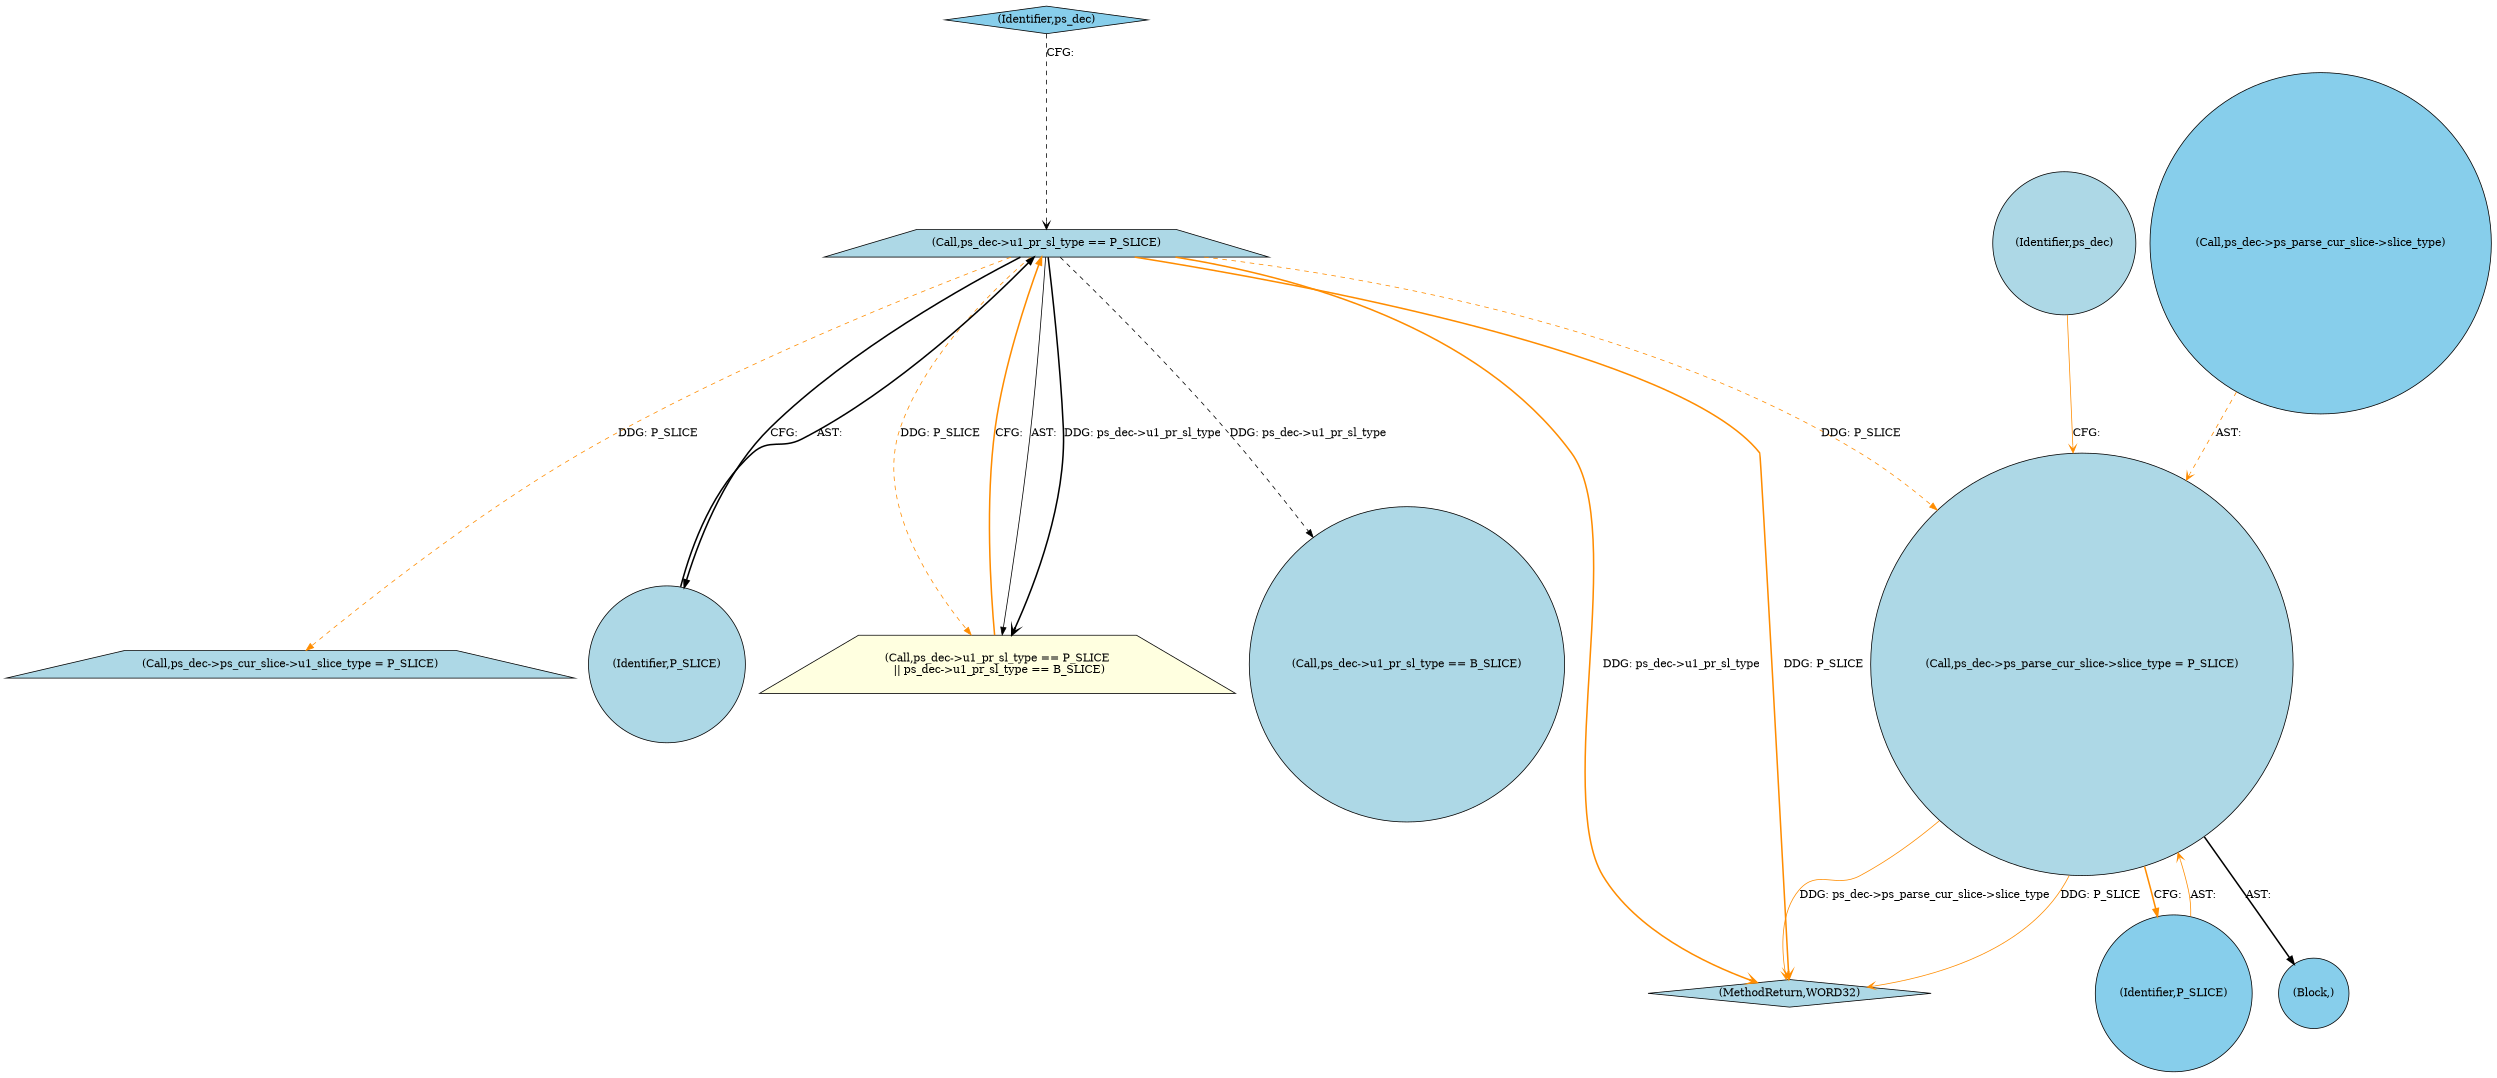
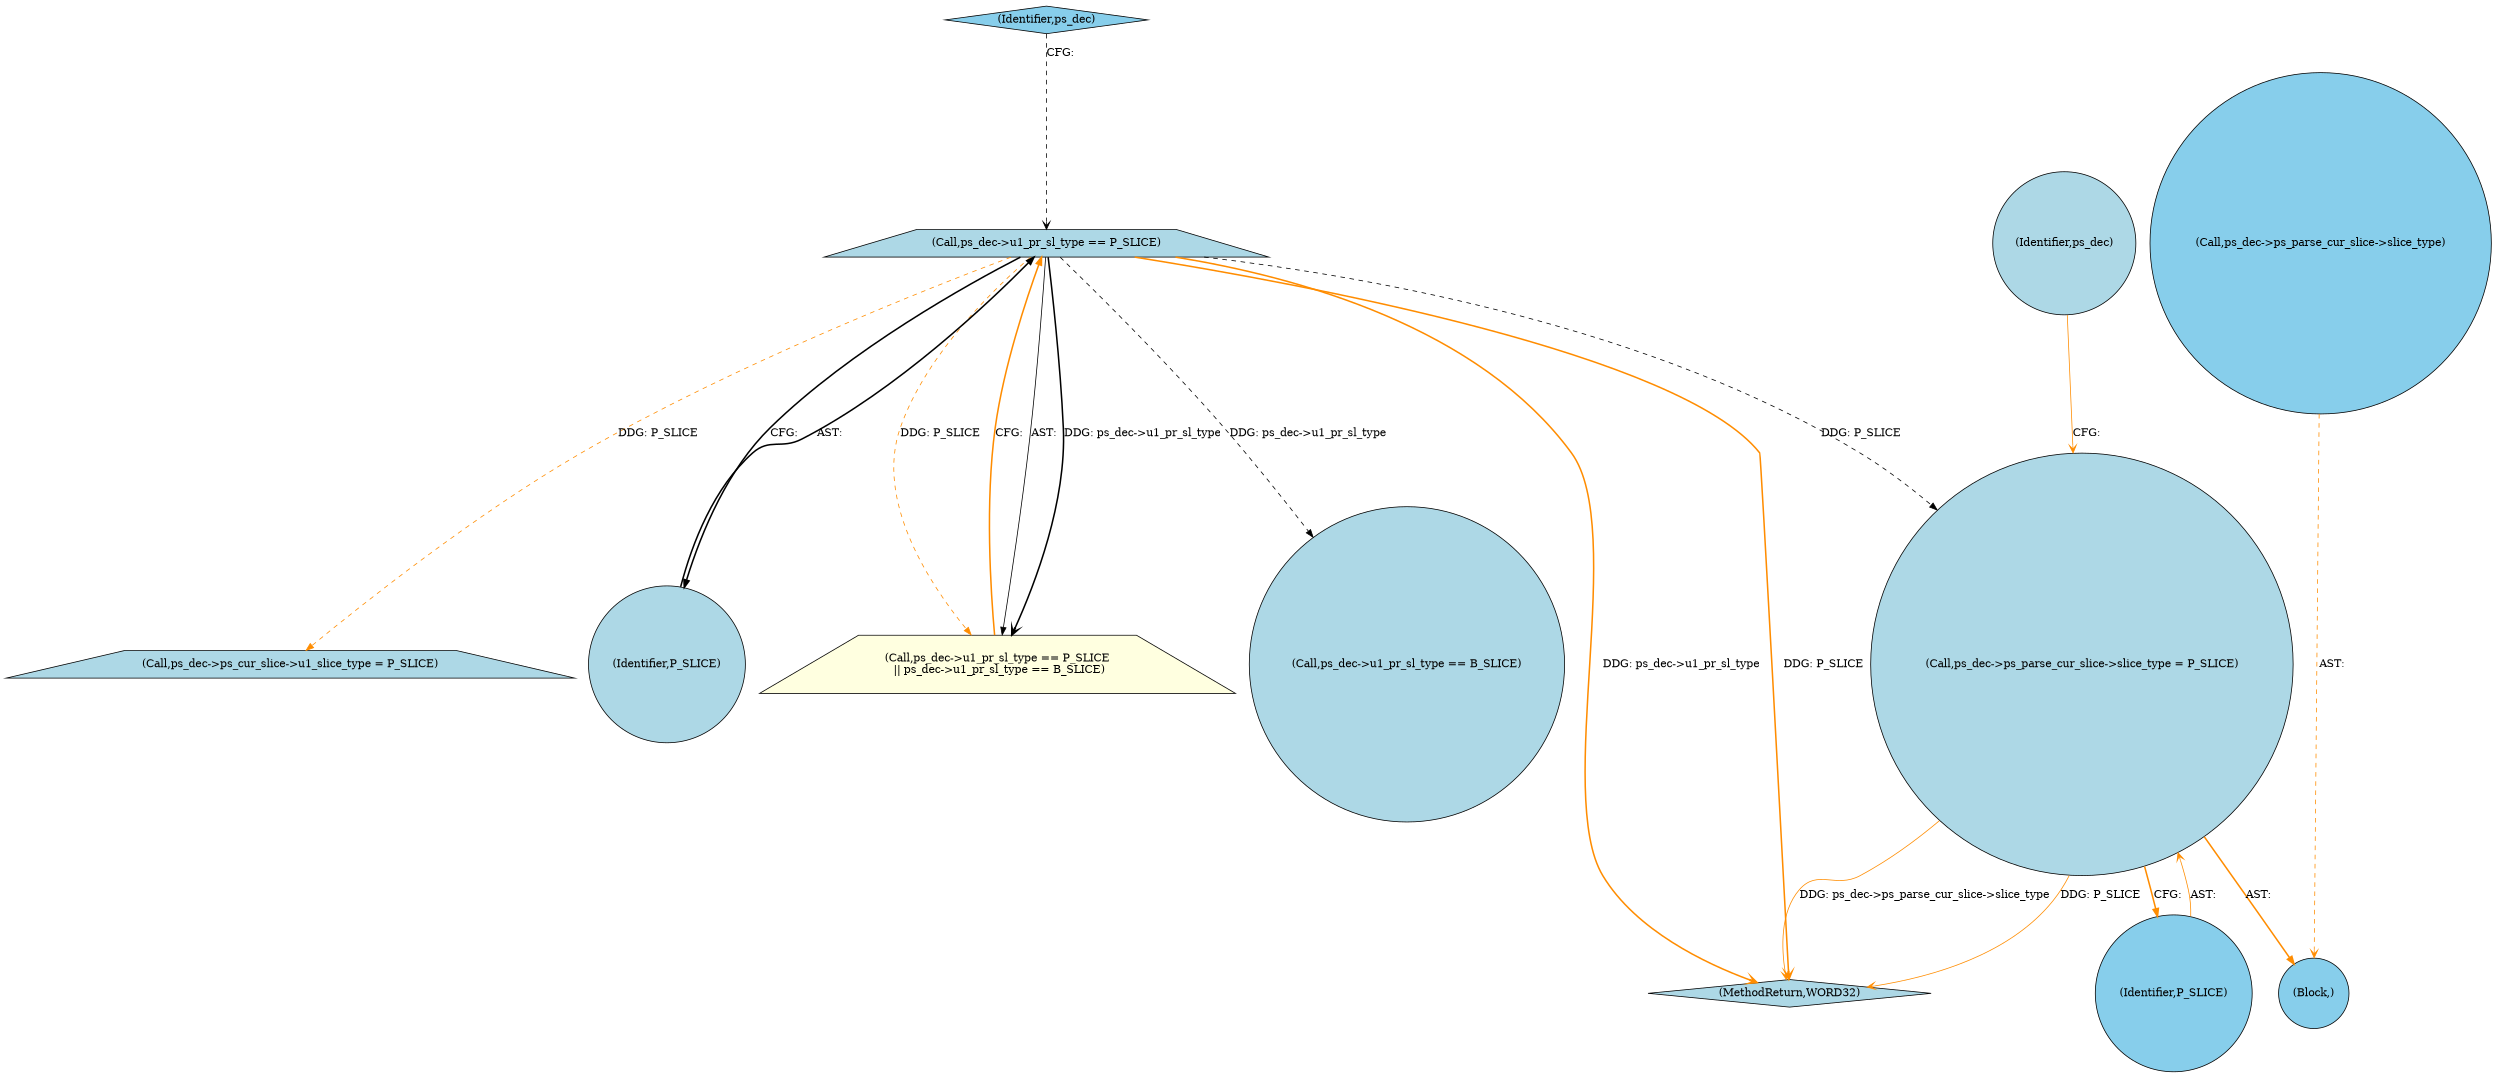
edge "(Call,ps_dec->u1_pr_sl_type == P_SLICE)" -> "(Call,ps_dec->ps_parse_cur_slice->slice_type = P_SLICE)": color darkorange -> black
edge "(Call,ps_dec->ps_parse_cur_slice->slice_type)" -> "(Call,ps_dec->ps_parse_cur_slice->slice_type = P_SLICE)": now "(Call,ps_dec->ps_parse_cur_slice->slice_type)" -> "(Block,)"
edge "(Call,ps_dec->ps_parse_cur_slice->slice_type = P_SLICE)" -> "(Block,)": color black -> darkorange
